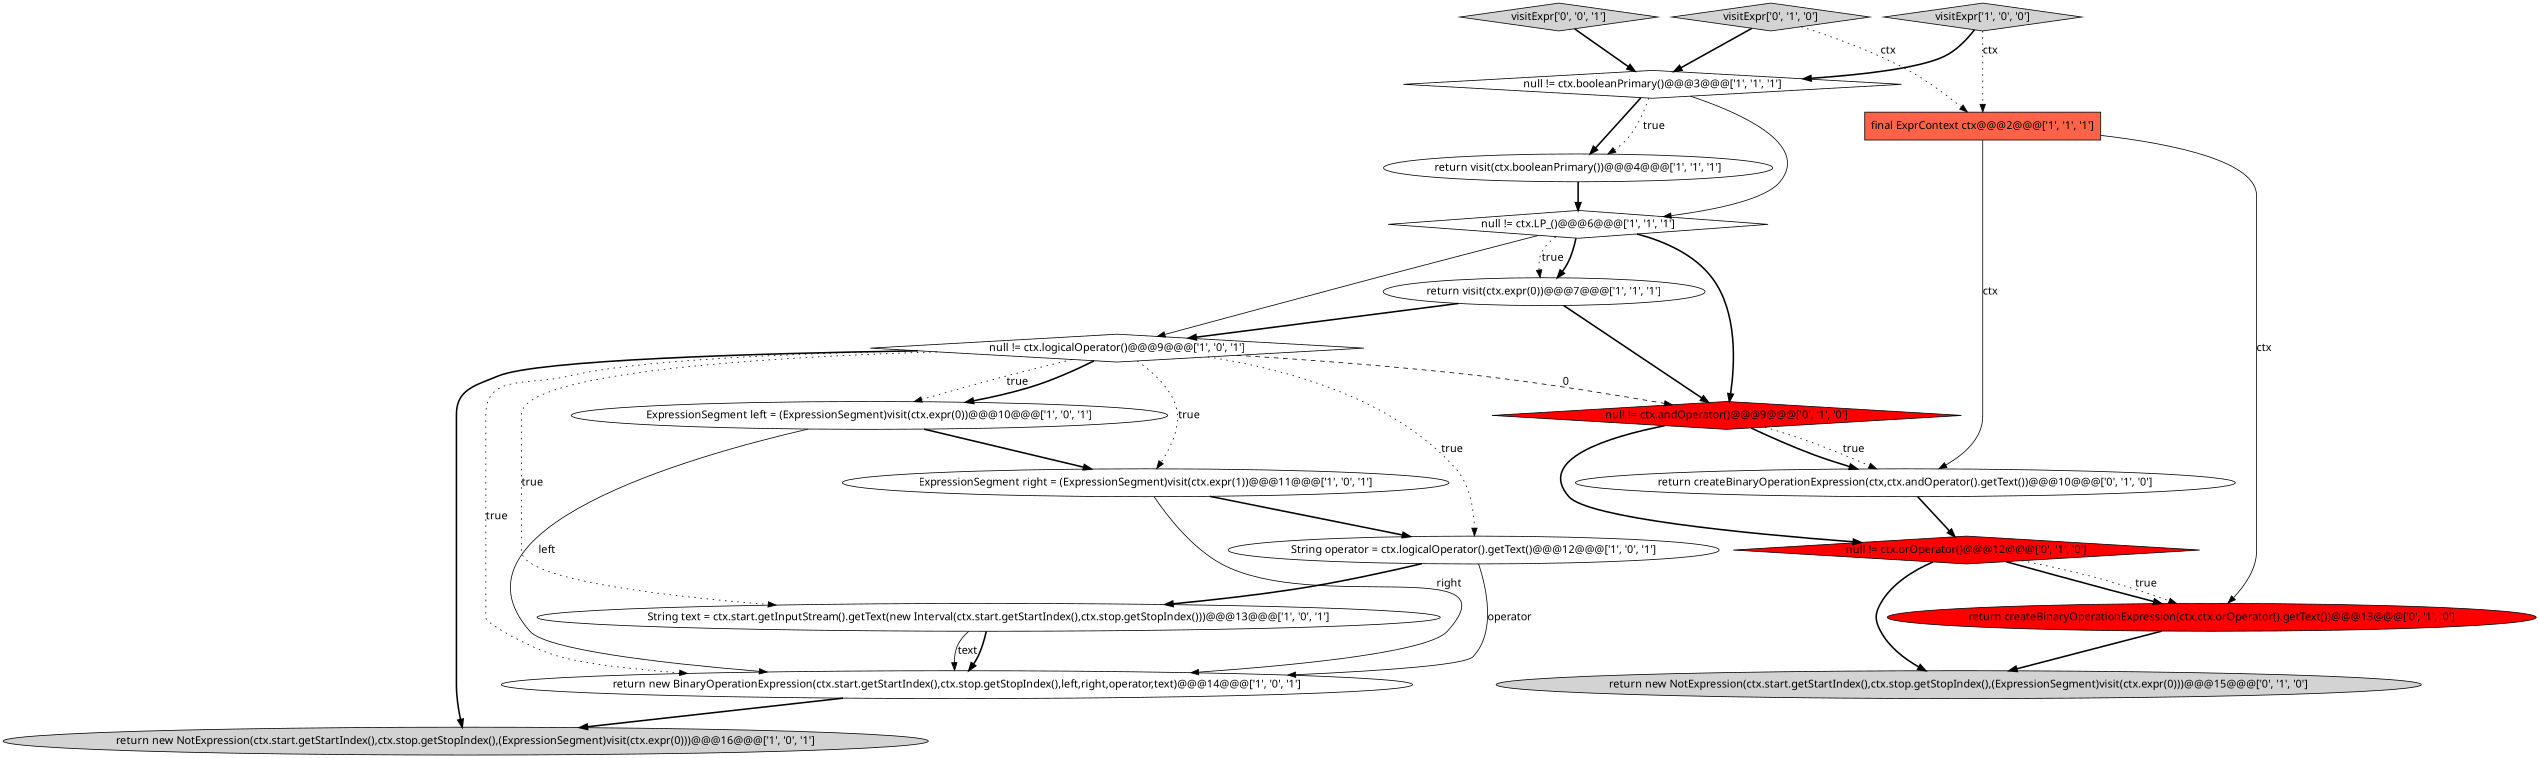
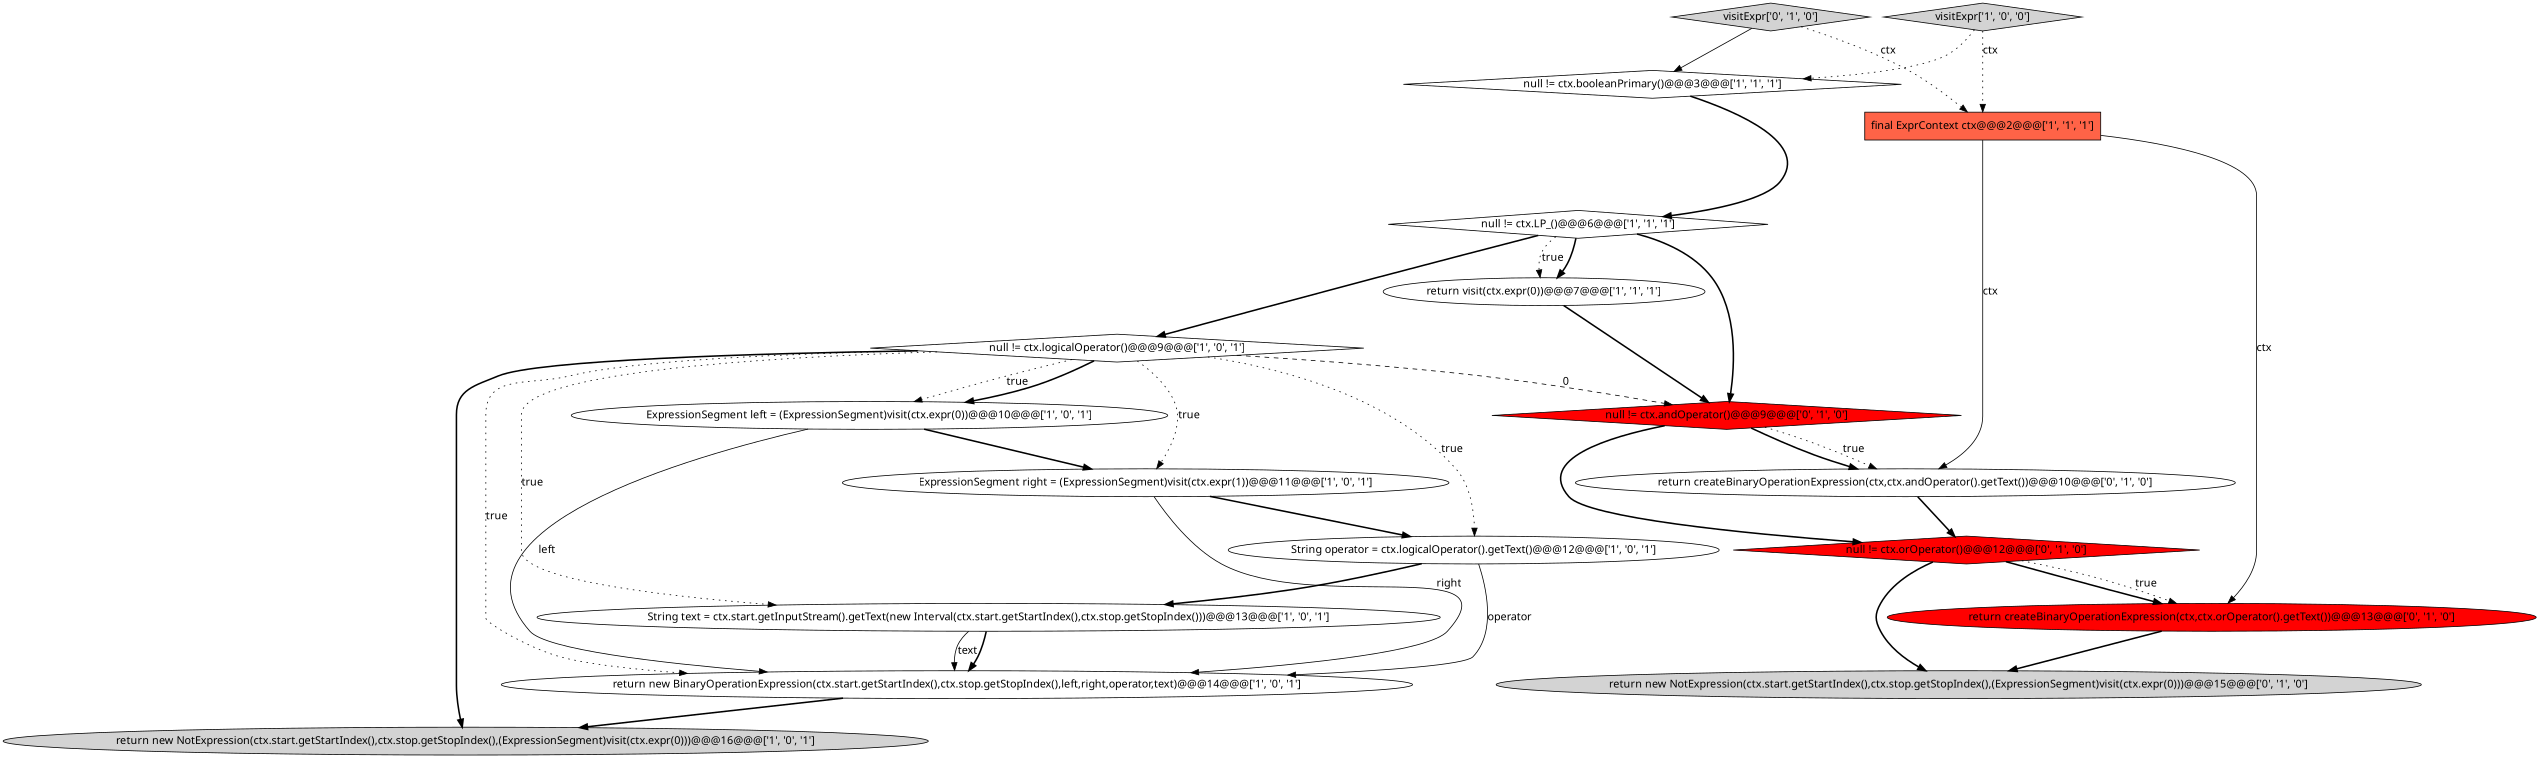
node "visitExpr['0', '0', '1']": removed
edge "visitExpr['0', '1', '0']" -> "null != ctx.booleanPrimary()@@@3@@@['1', '1', '1']": style bold -> solid
edge "visitExpr['1', '0', '0']" -> "null != ctx.booleanPrimary()@@@3@@@['1', '1', '1']": style bold -> dotted
node "return visit(ctx.booleanPrimary())@@@4@@@['1', '1', '1']": removed
edge "null != ctx.booleanPrimary()@@@3@@@['1', '1', '1']" -> "null != ctx.LP_()@@@6@@@['1', '1', '1']": style solid -> bold
edge "null != ctx.LP_()@@@6@@@['1', '1', '1']" -> "null != ctx.logicalOperator()@@@9@@@['1', '0', '1']": style solid -> bold
edge "return visit(ctx.expr(0))@@@7@@@['1', '1', '1']" -> "null != ctx.logicalOperator()@@@9@@@['1', '0', '1']": removed
